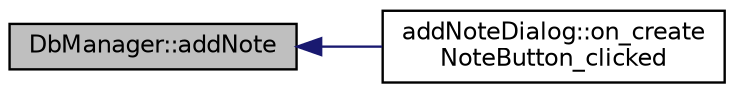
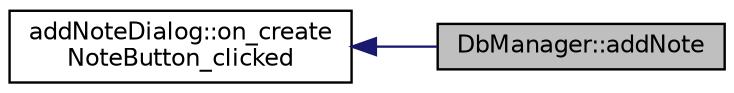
edge "addNoteDialog::on_create NoteButton_clicked" -> "DbManager::addNote": reversed
